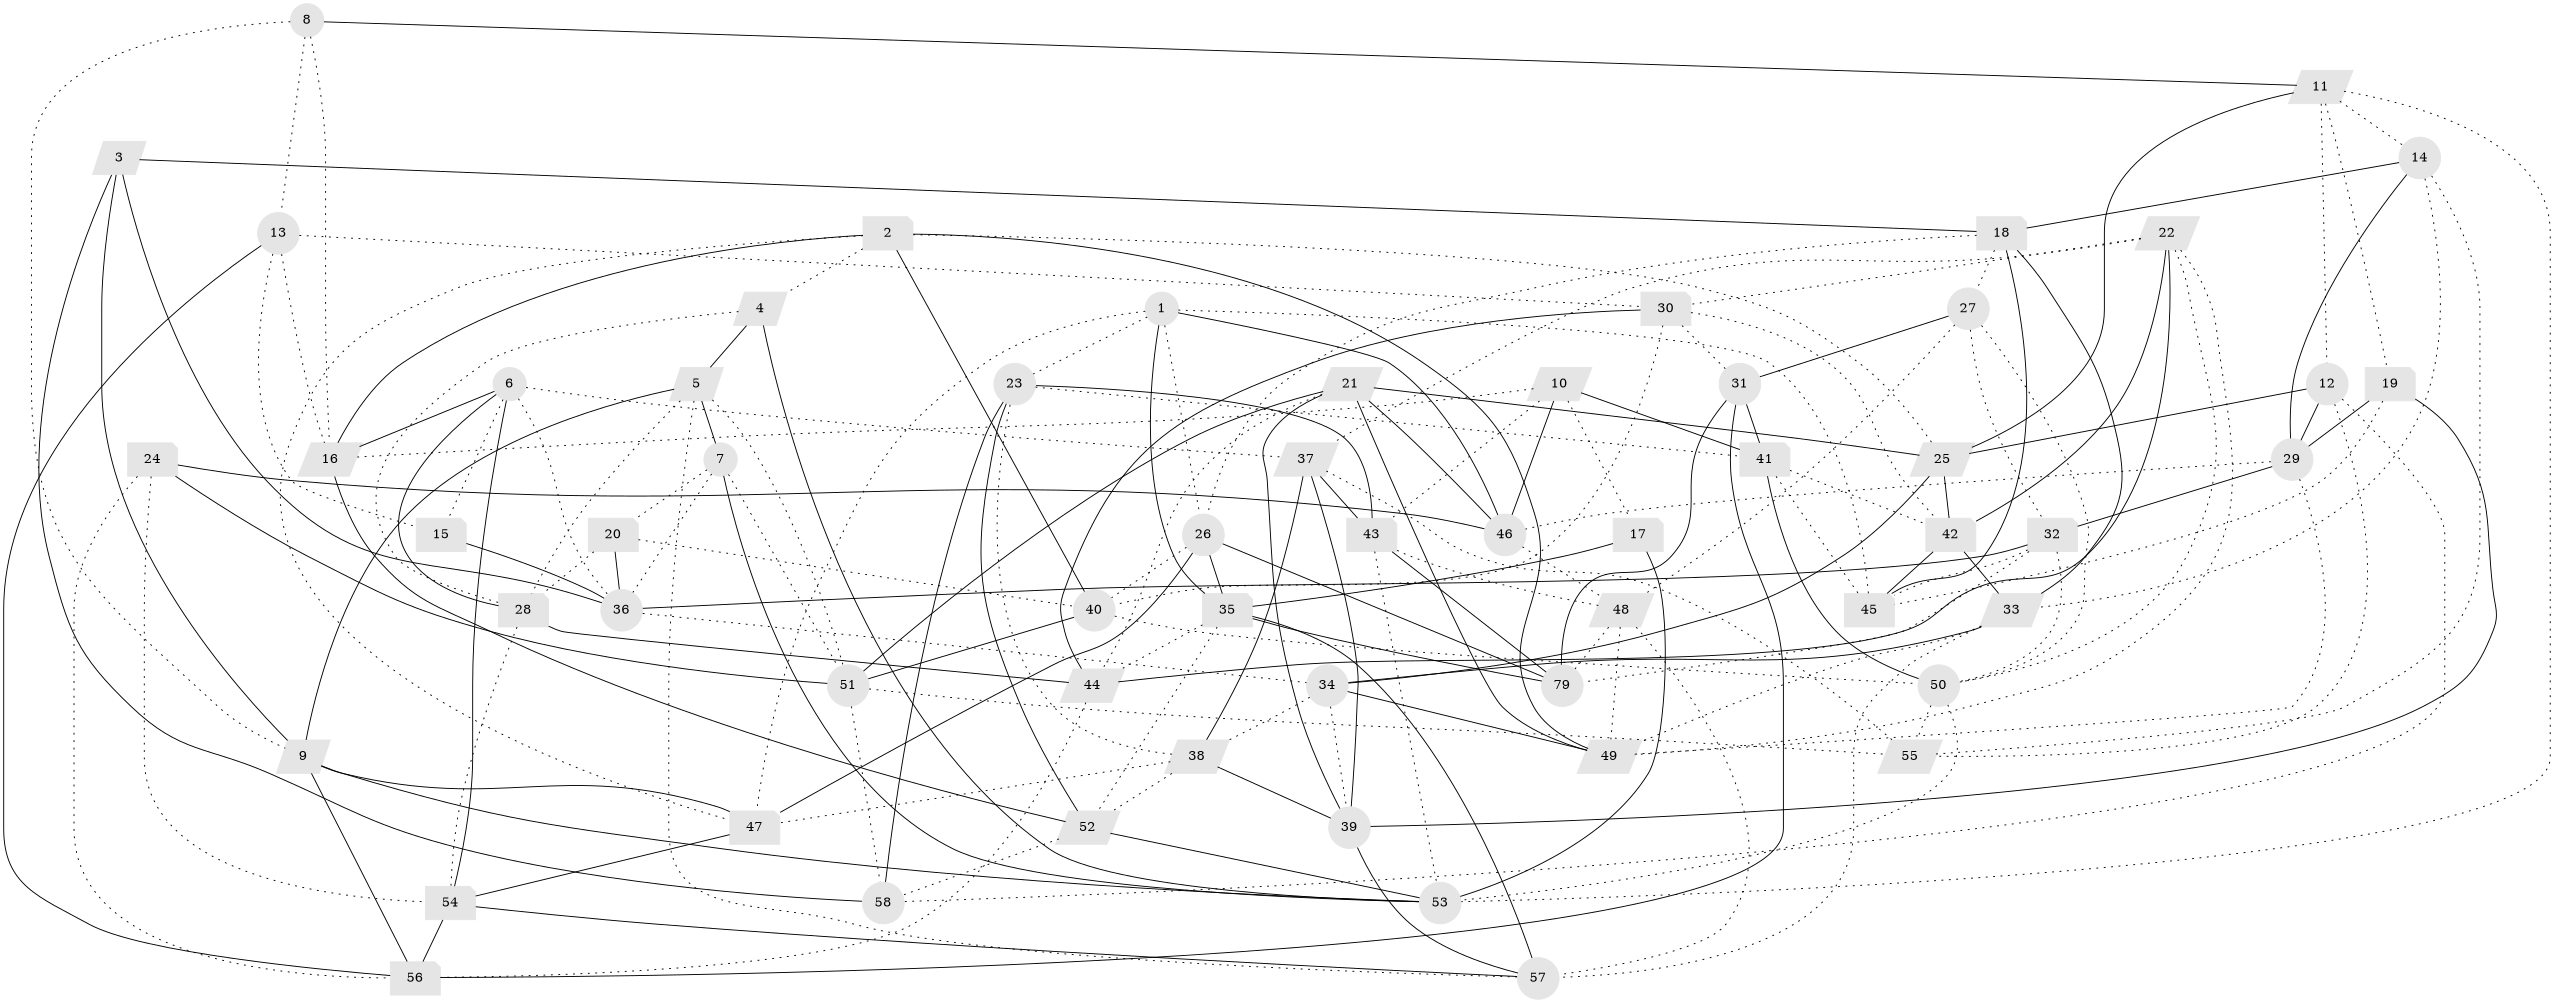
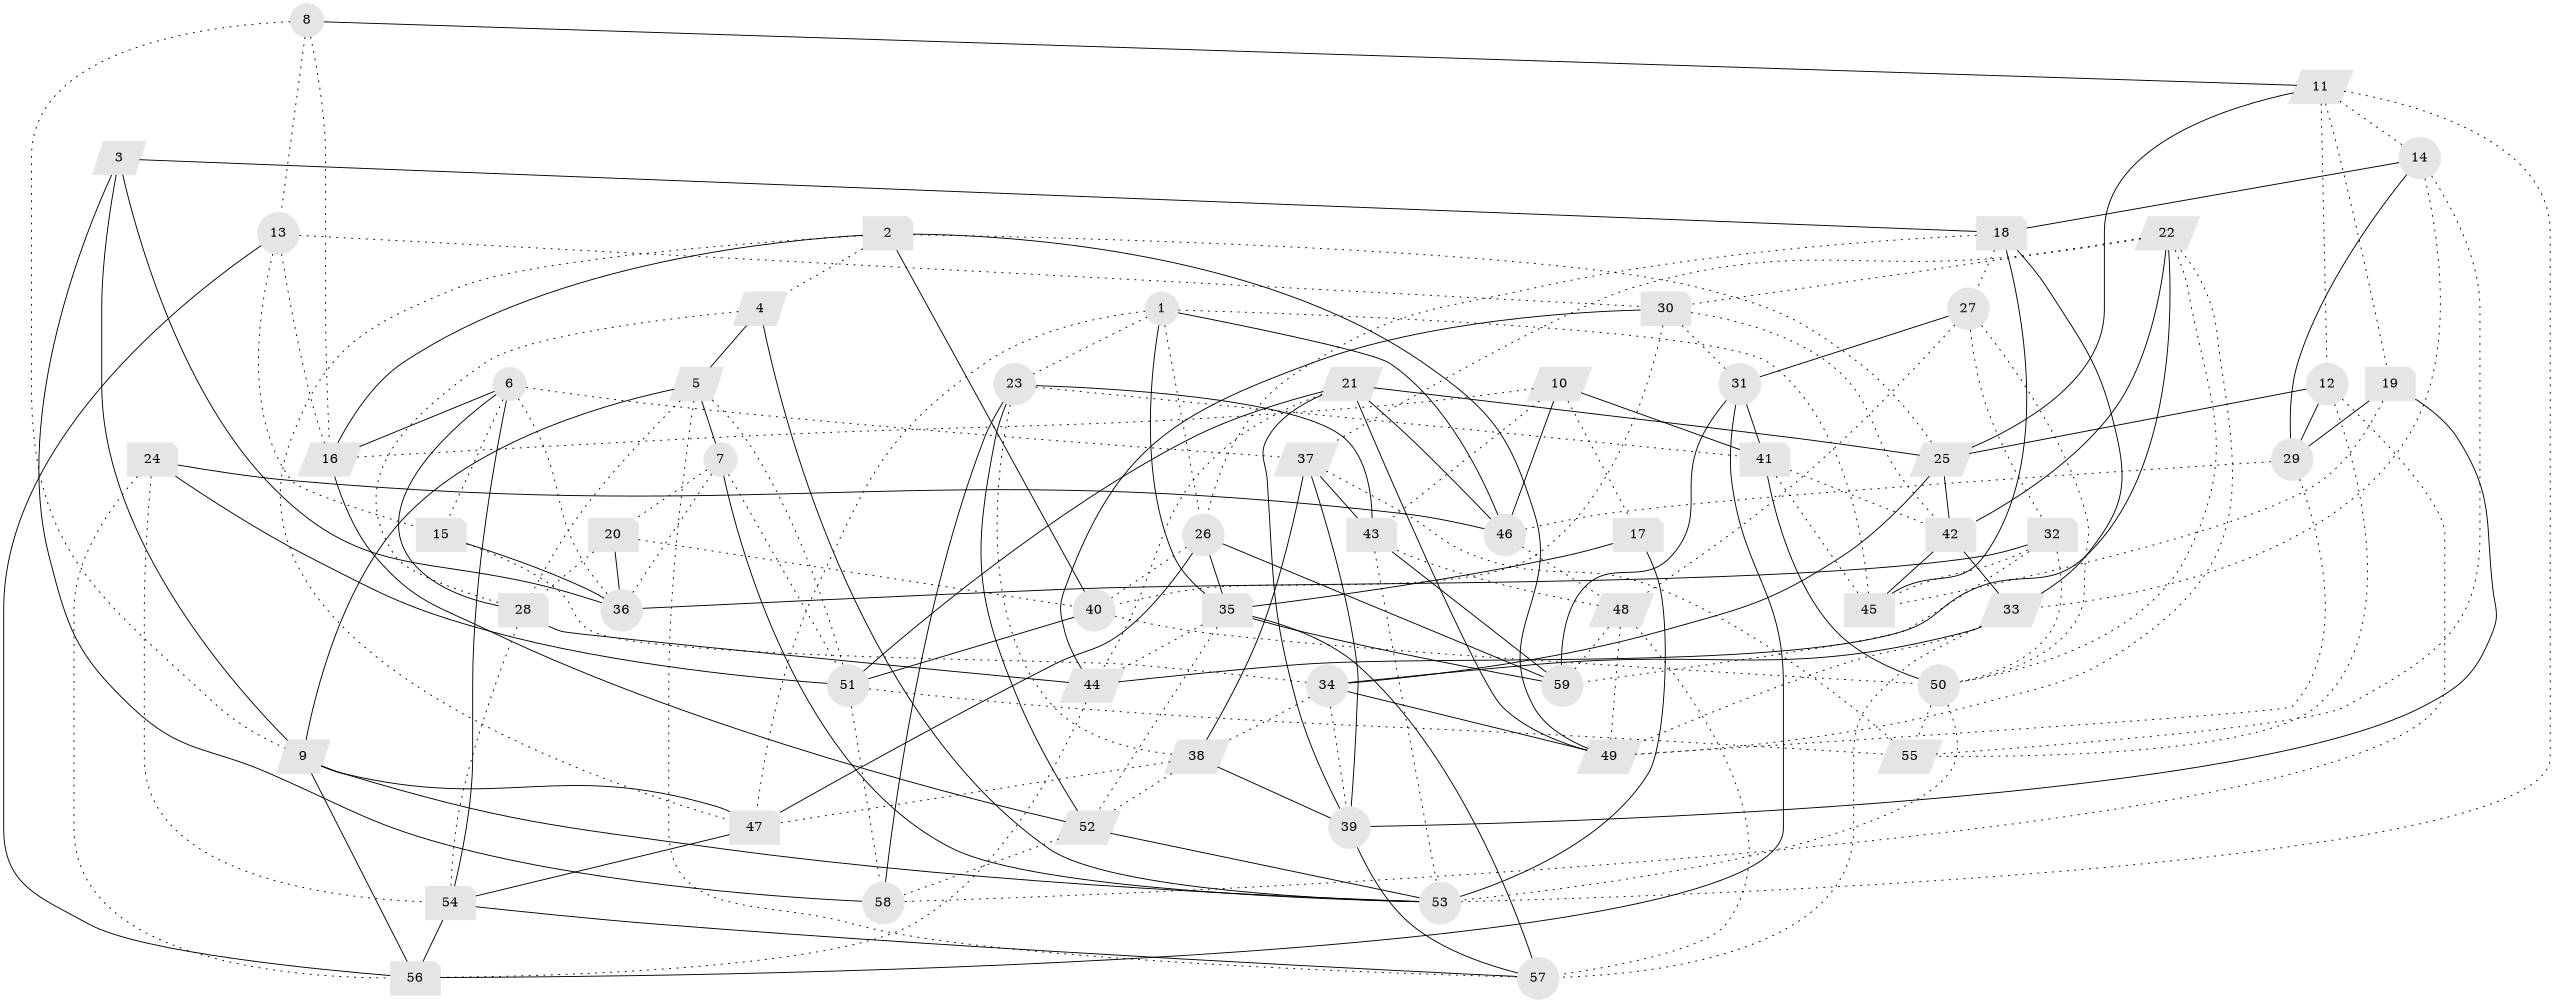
edge "29" -- "32": removed
edge "36" -- "34": now "15" -- "34"
node "79": label "79" -> "59"
